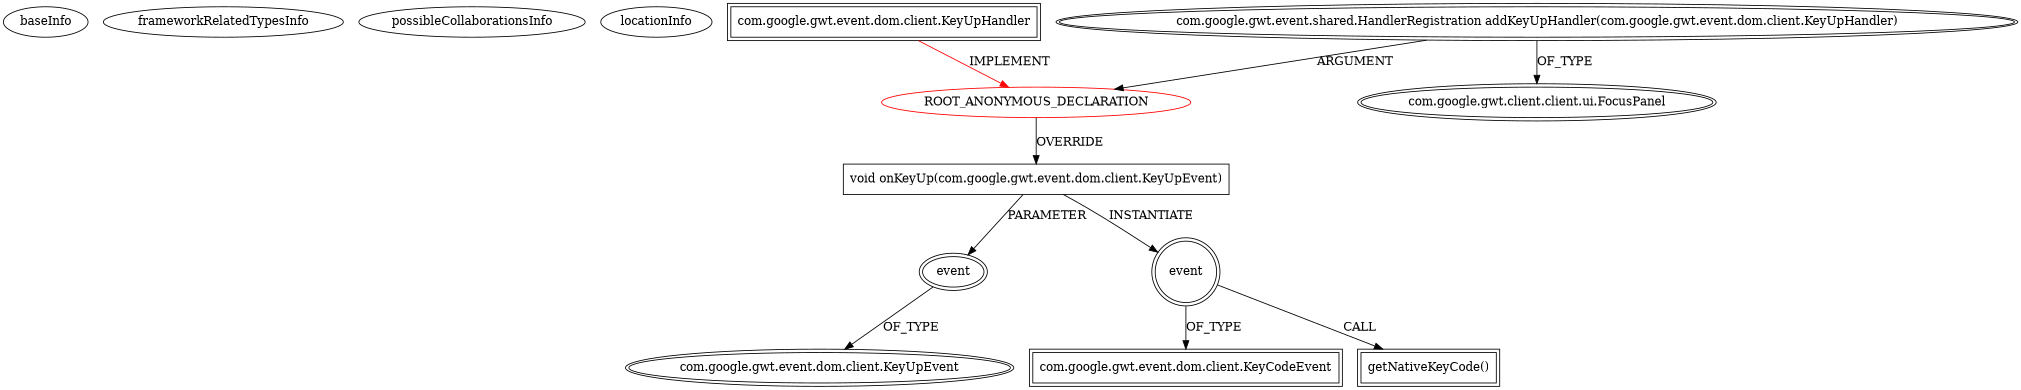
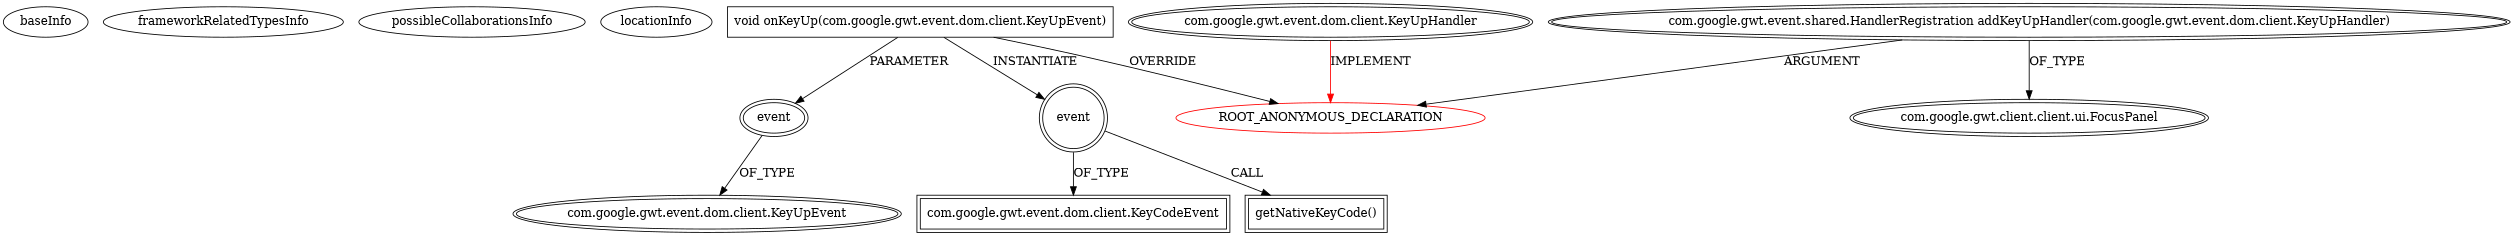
node "com.google.gwt.event.dom.client.KeyUpHandler": shape box -> ellipse
edge "ROOT_ANONYMOUS_DECLARATION" -> "void onKeyUp(com.google.gwt.event.dom.client.KeyUpEvent)": reversed
